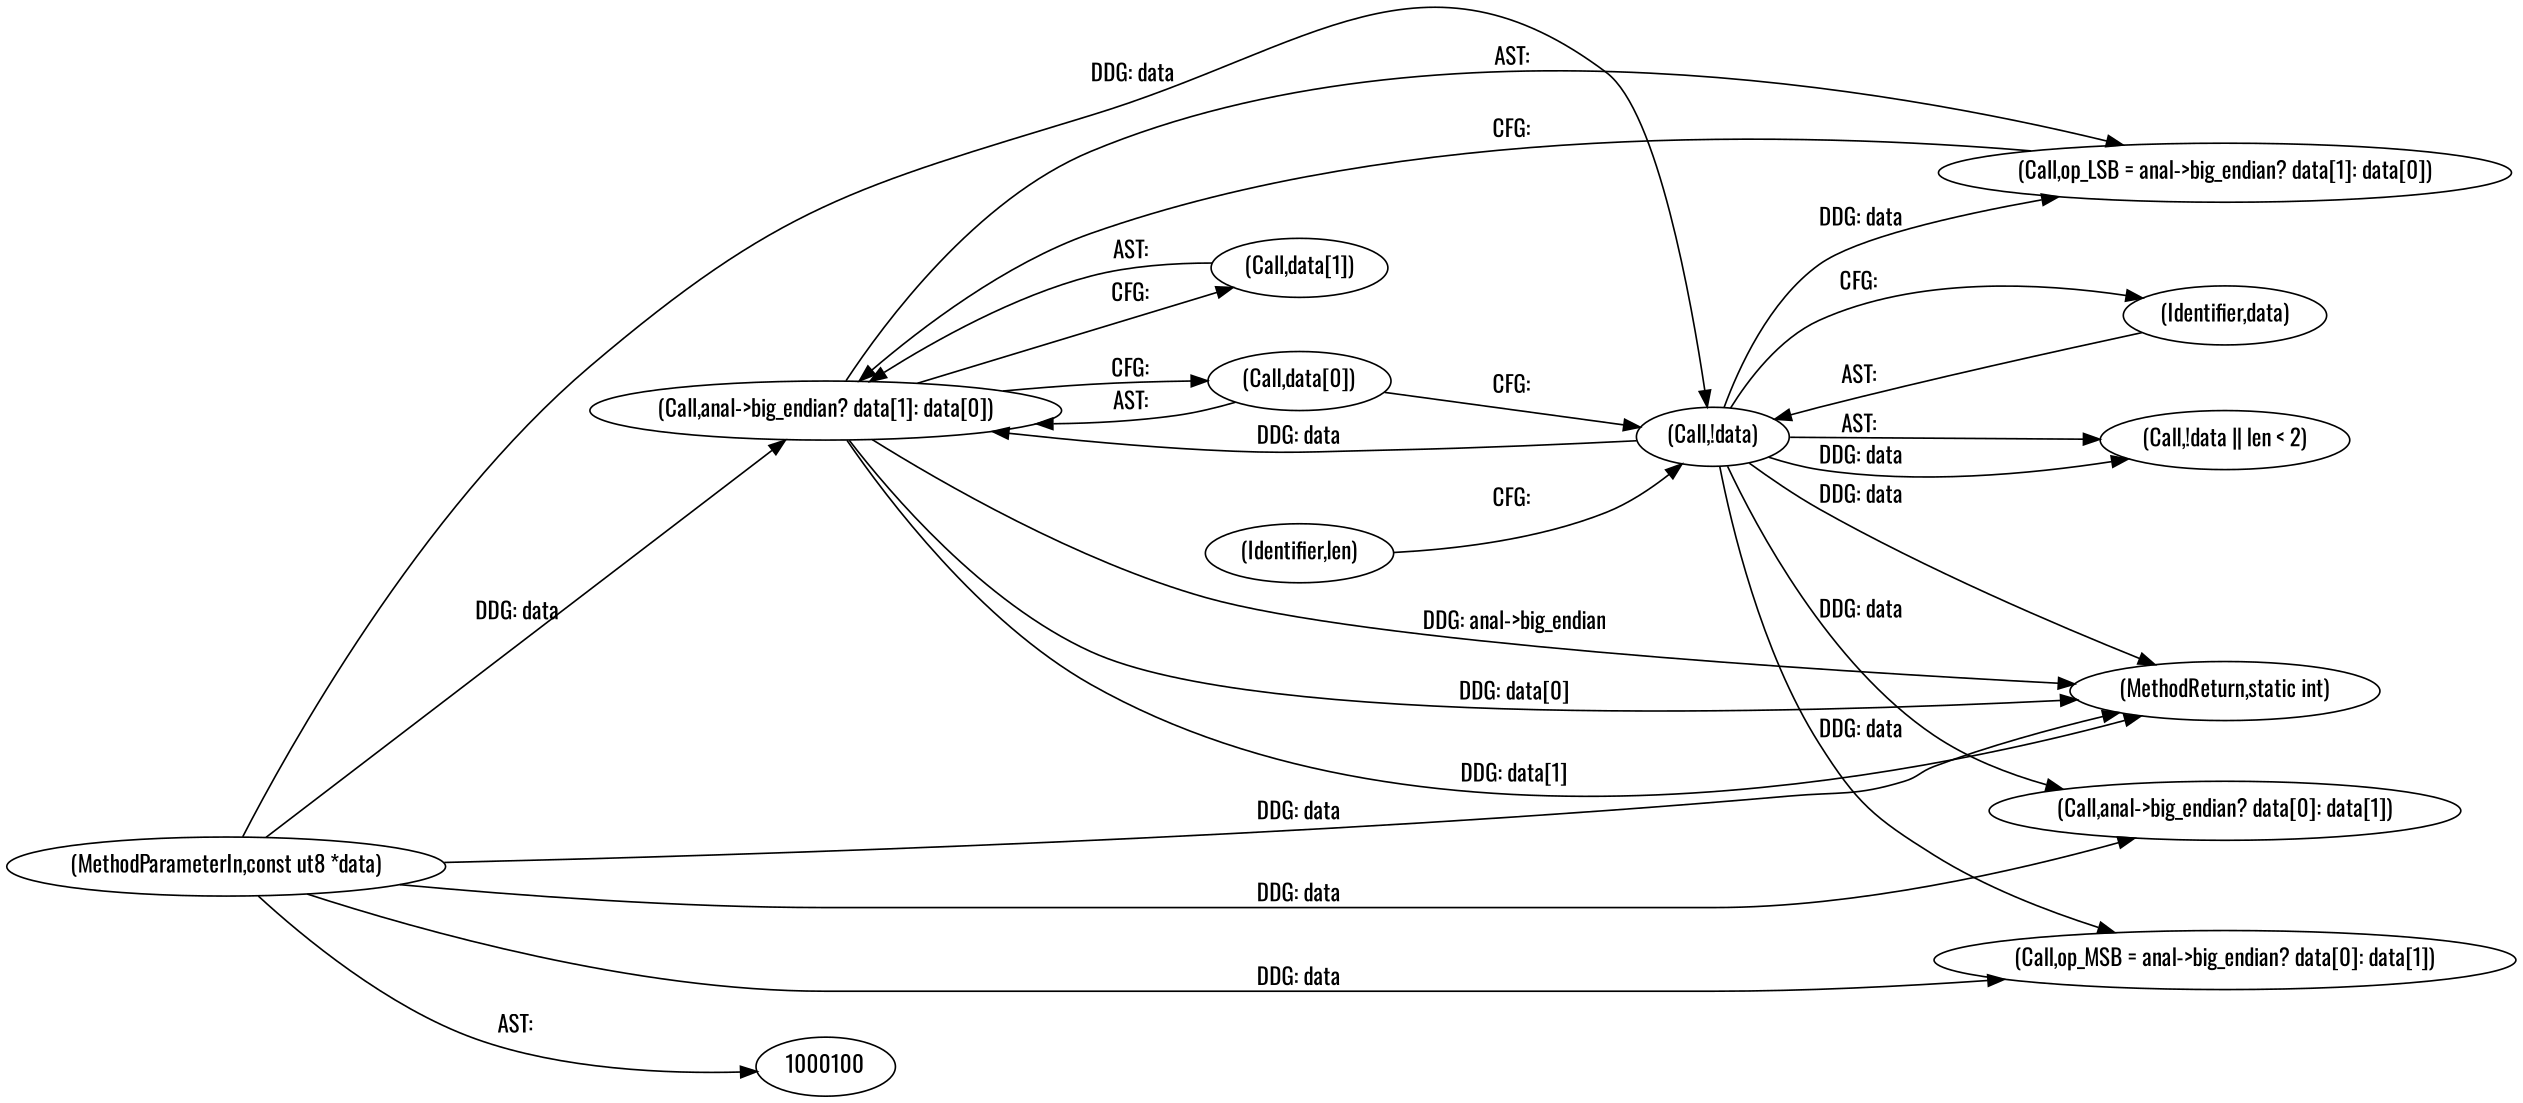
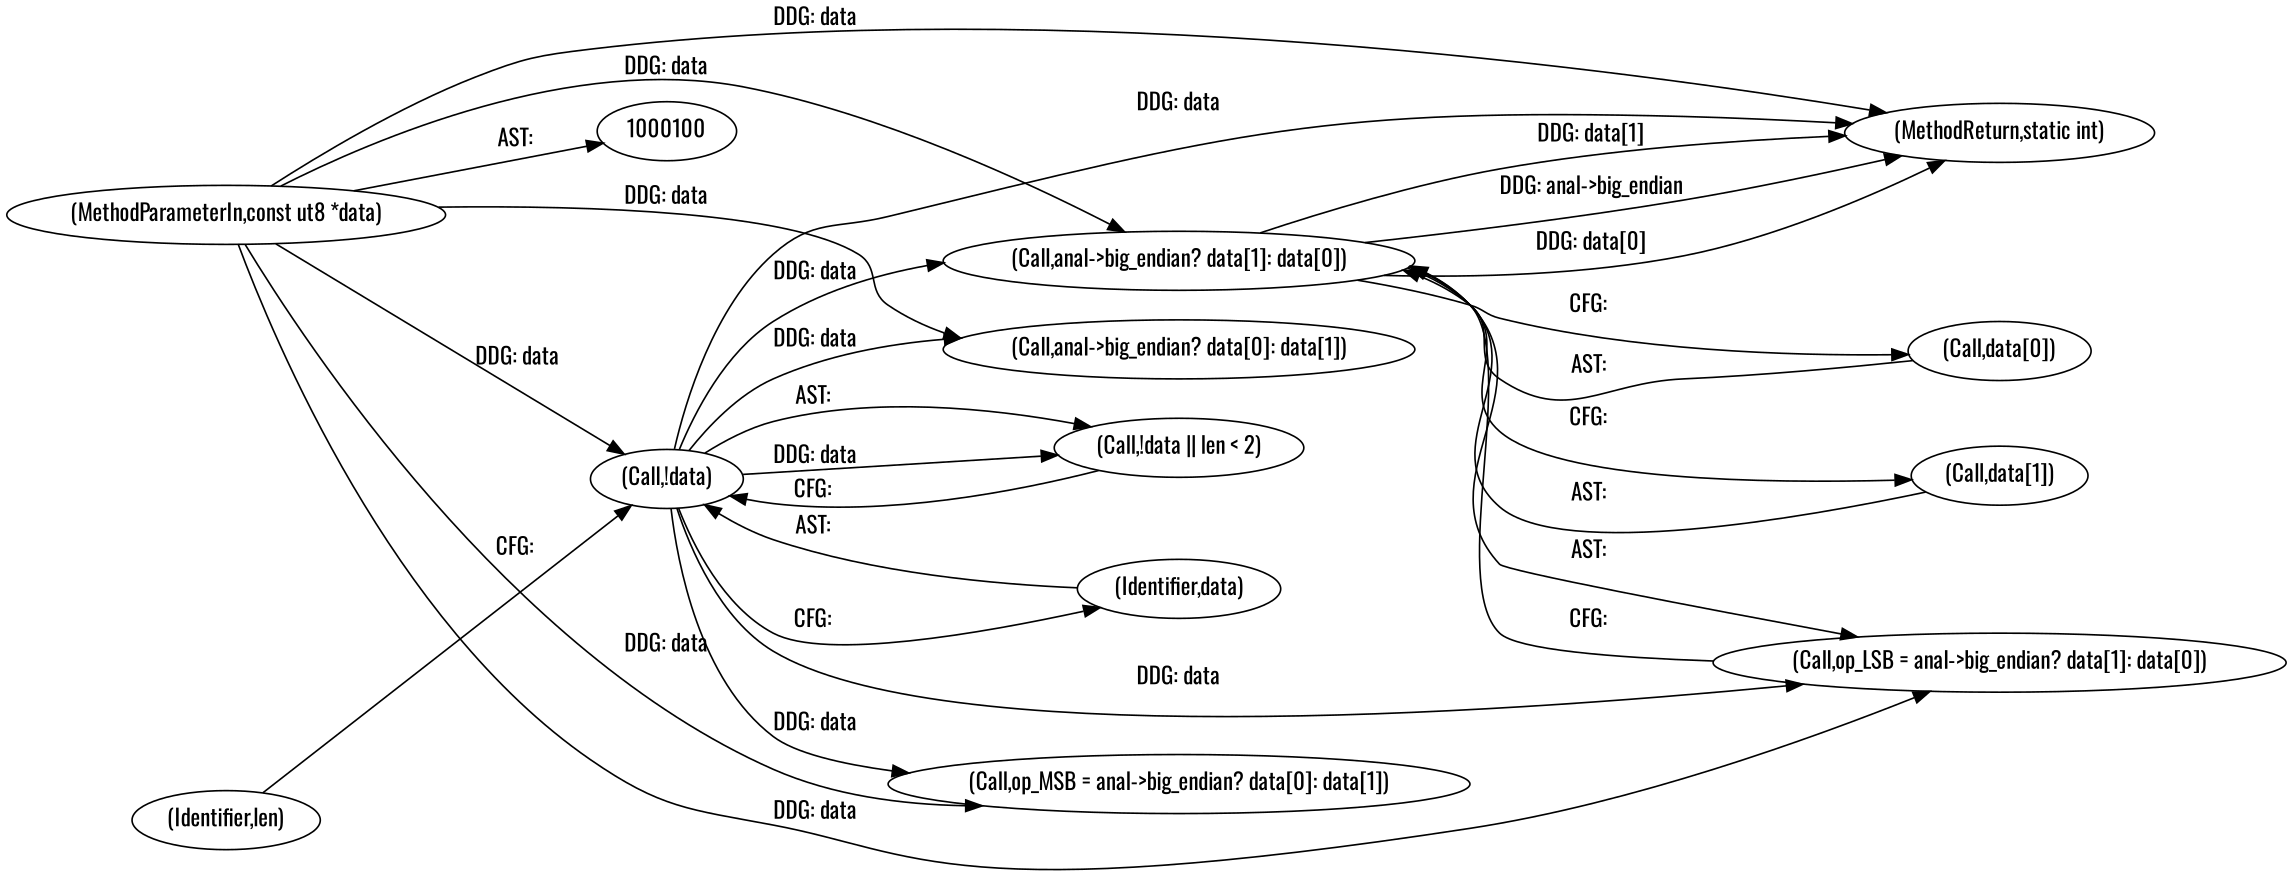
edge "(Call,data[0])" -> "(Call,!data)": now "(Call,!data || len < 2)" -> "(Call,!data)"
edge "(MethodParameterIn,const ut8 *data)" -> "(Call,op_LSB = anal->big_endian? data[1]: data[0])": added, label "DDG: data"
